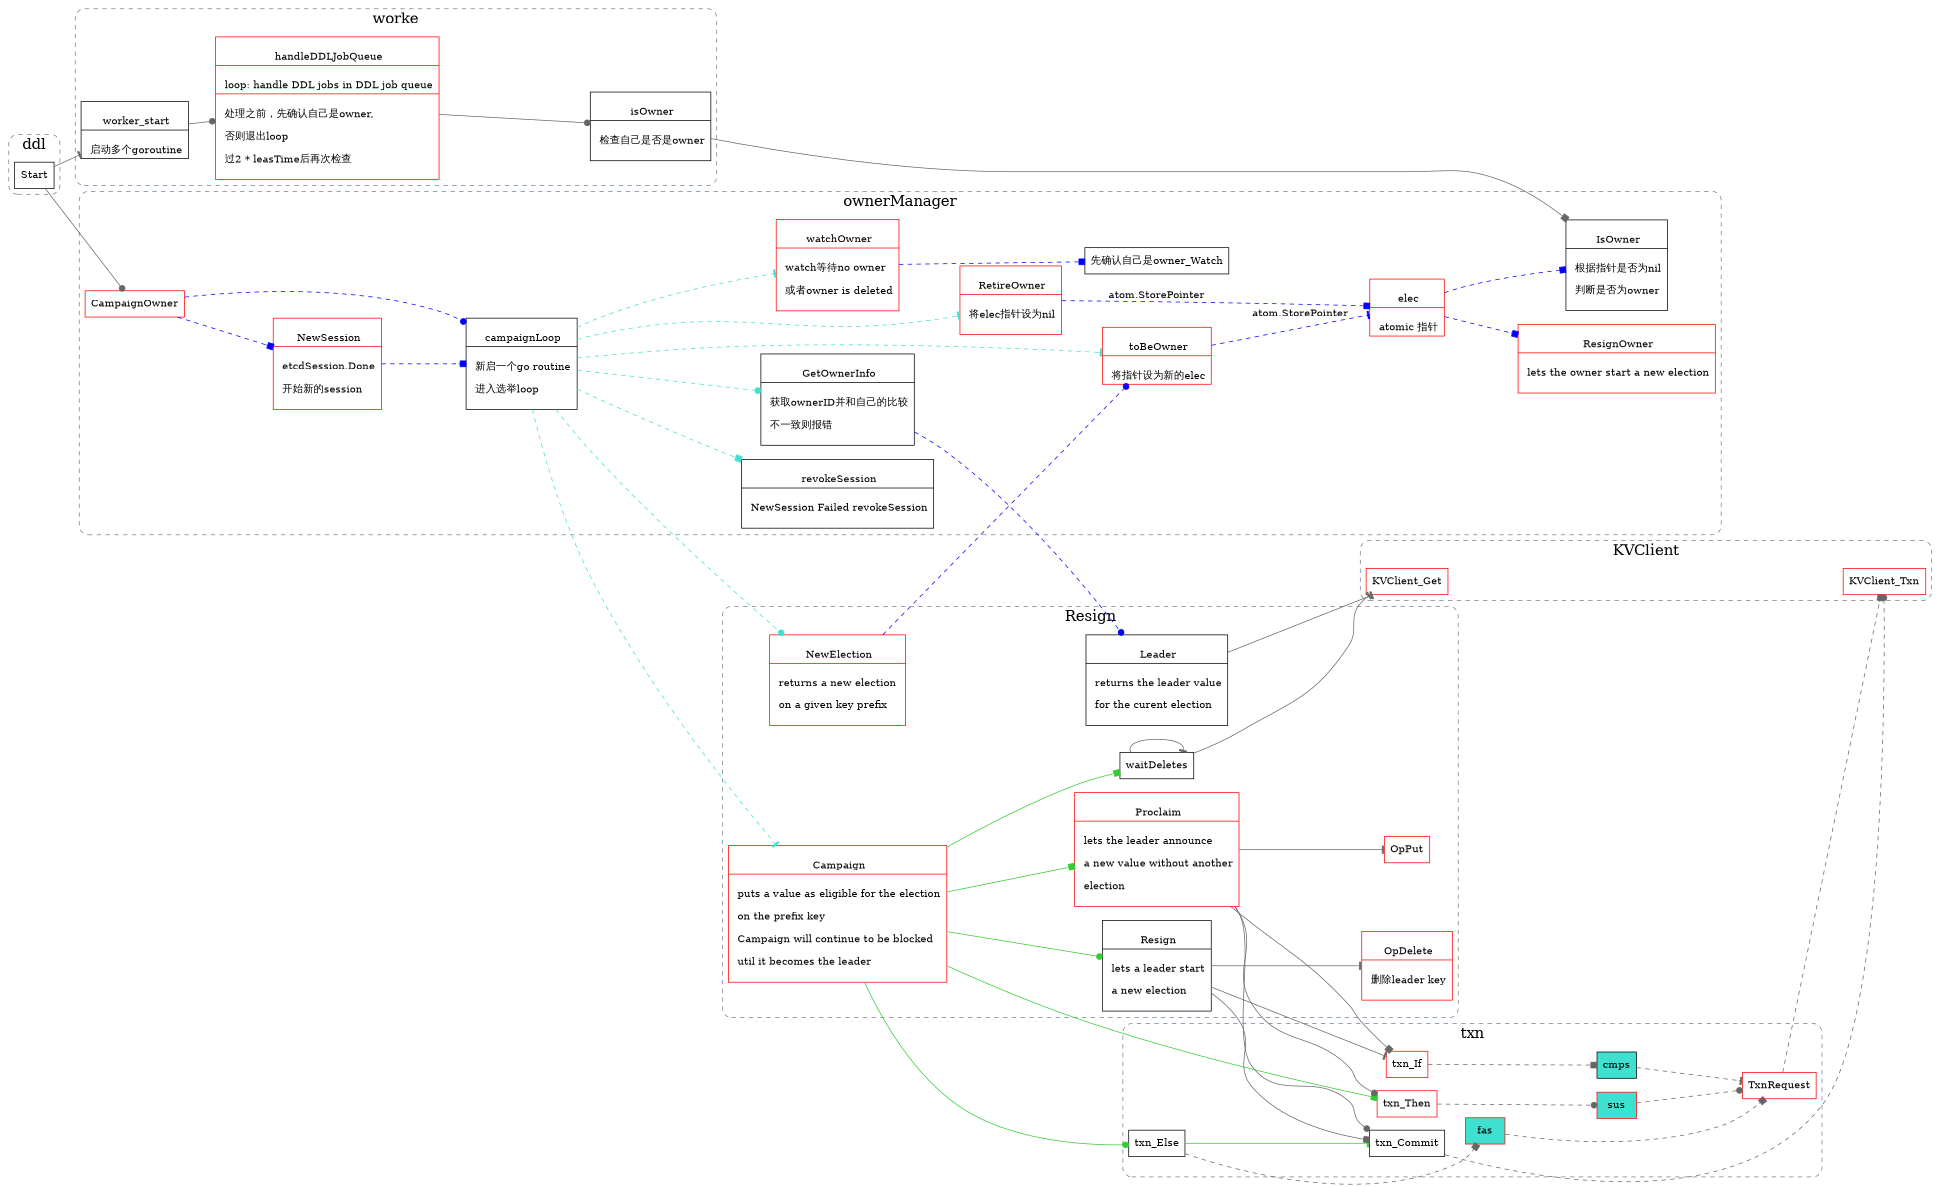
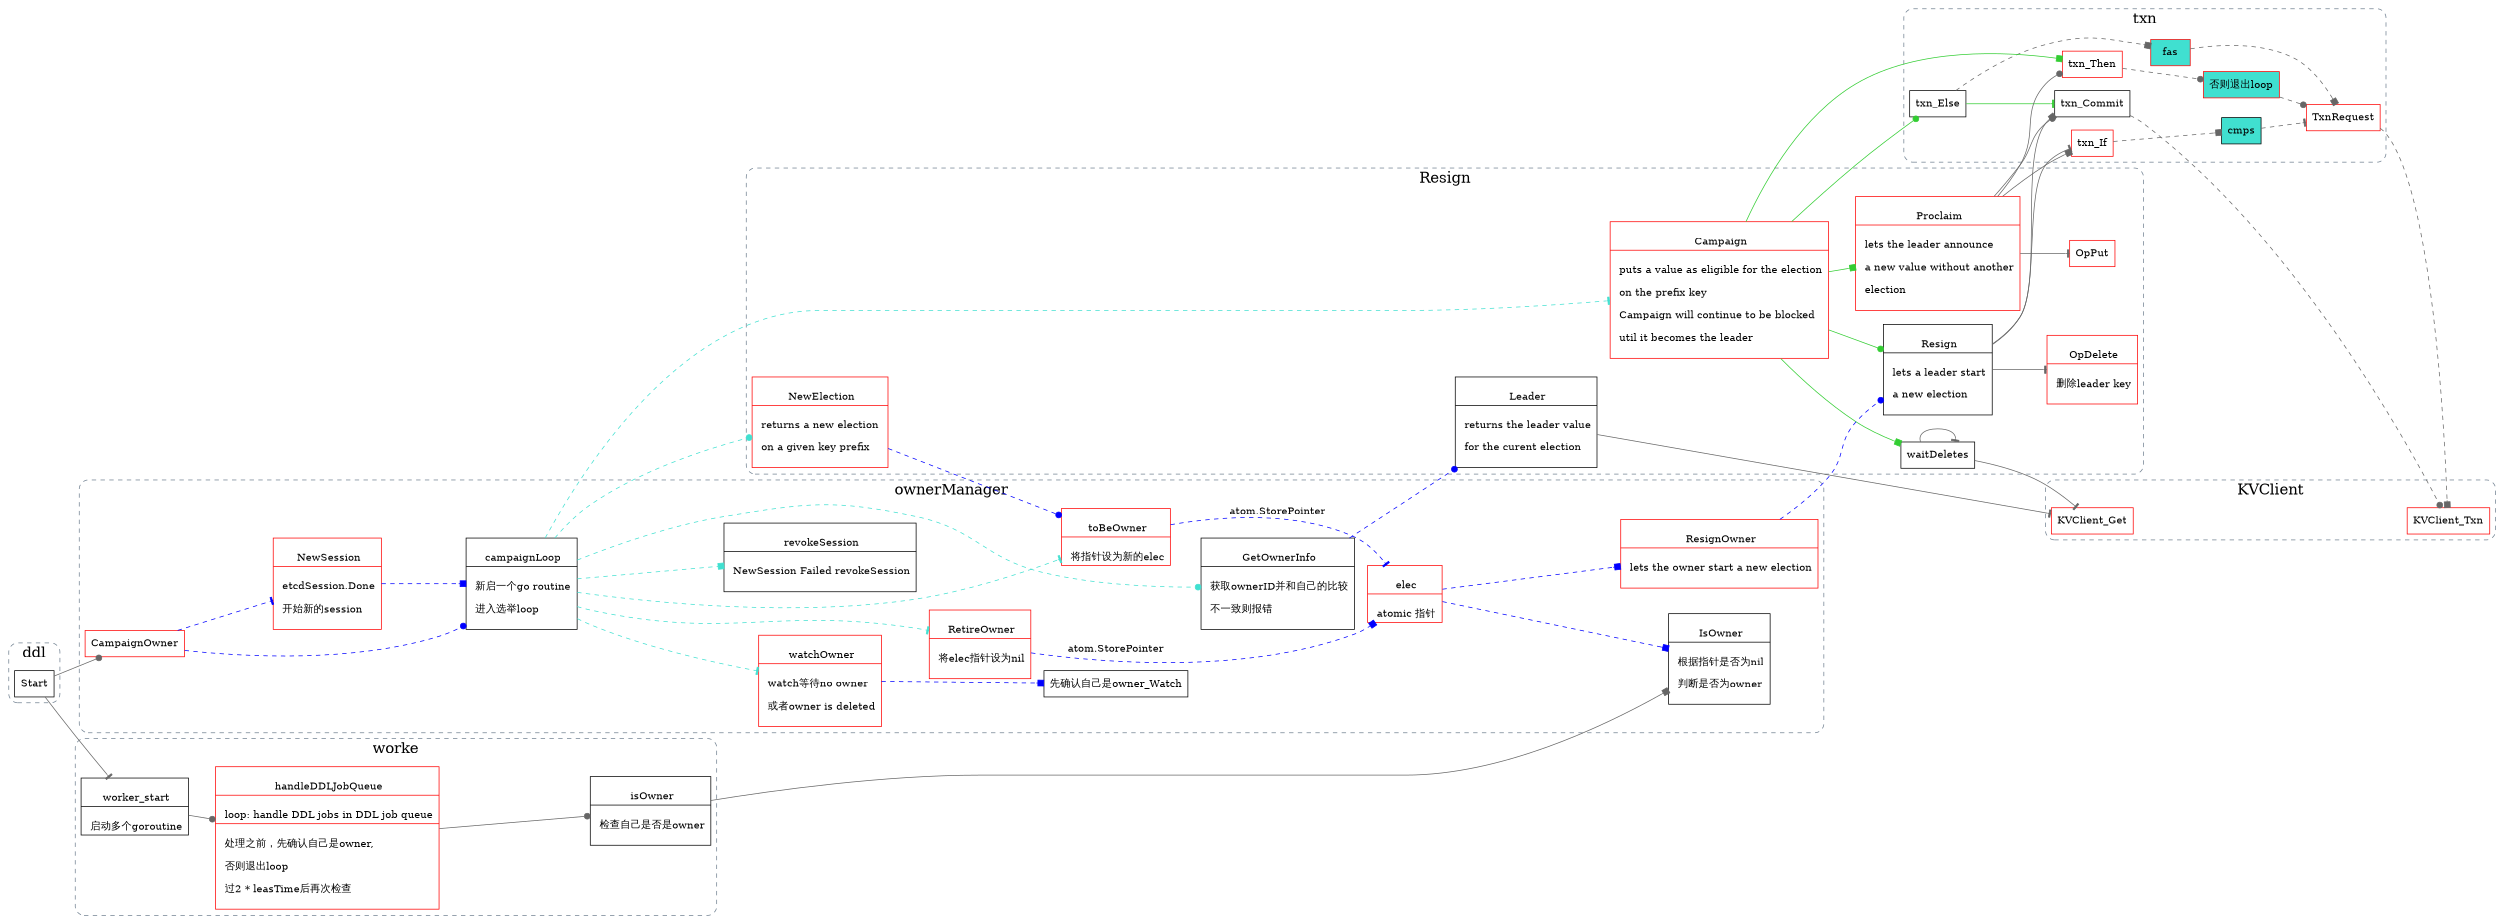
edge "CampaignOwner" -> "NewSession": arrowhead box -> tee
edge "ResignOwner" -> "Resign": added
node "sus": label "sus" -> "否则退出loop"
